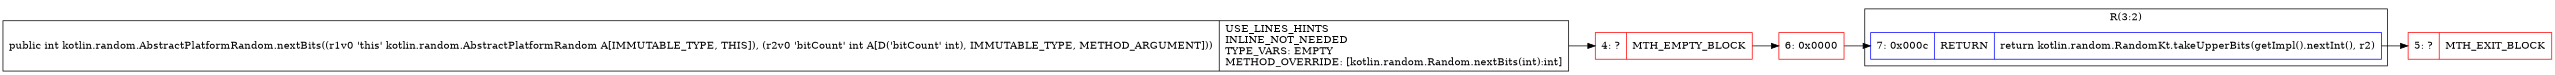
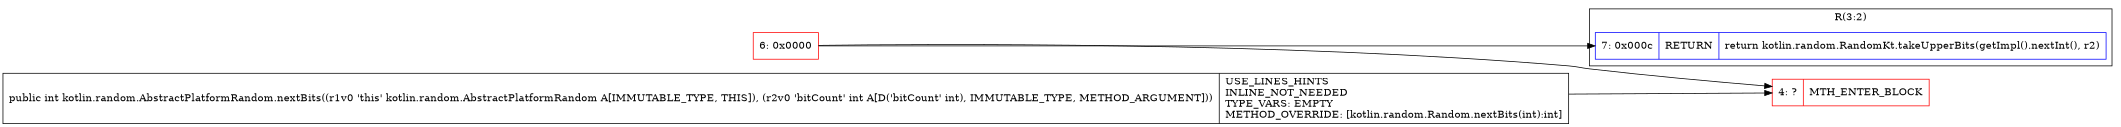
node "4: ?": text "MTH_EMPTY_BLOCK" -> "MTH_ENTER_BLOCK"
edge "4: ?" -> "6: 0x0000": reversed
node "5: ?": removed
